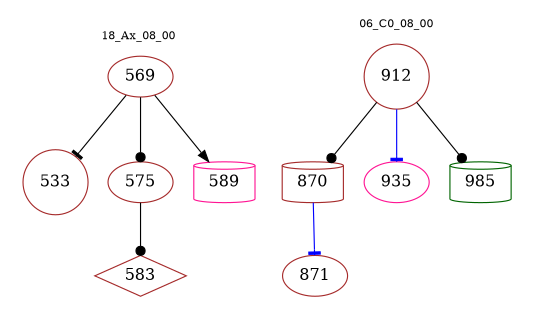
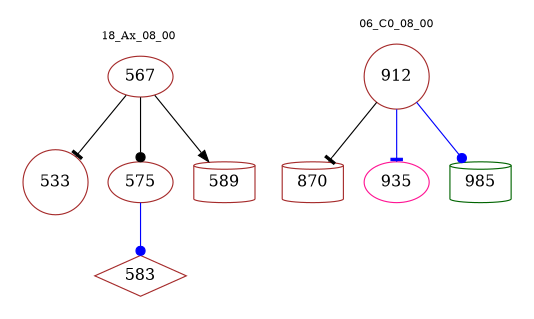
node "569": label "569" -> "567"
edge "912" -> "870": arrowhead dot -> tee
edge "912" -> "985": color black -> blue
node "589": color deeppink -> brown
edge "575" -> "583": color black -> blue
node "871": removed
